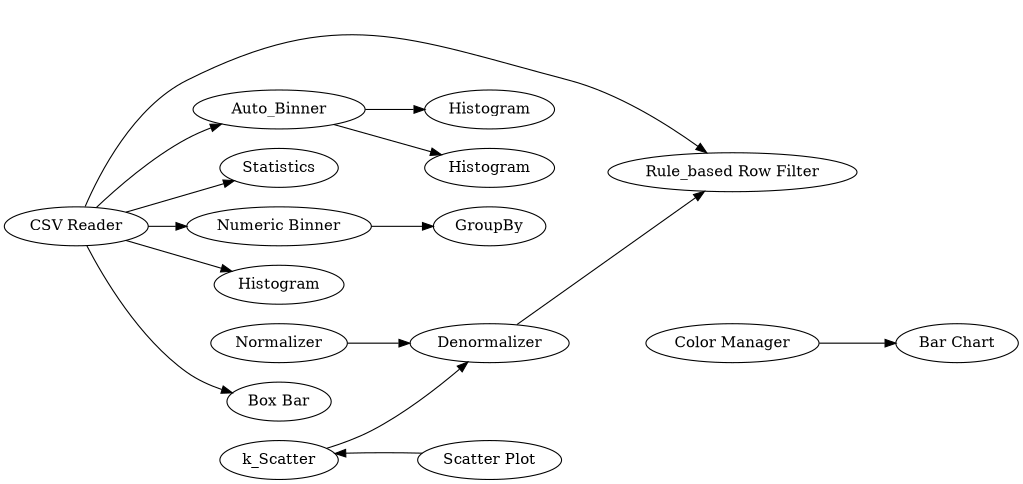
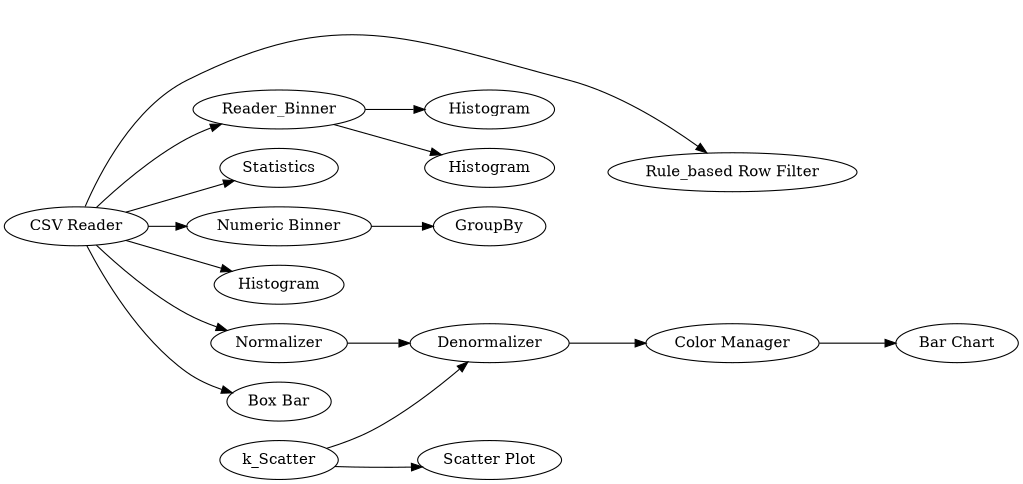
node "Auto_Binner": label "Auto_Binner" -> "Reader_Binner"
edge "Denormalizer" -> "Rule_based Row Filter": now "Denormalizer" -> "Color Manager"
edge "CSV Reader" -> "Normalizer": added
edge "Scatter Plot" -> "k_Scatter": reversed
